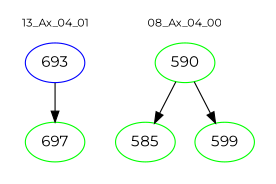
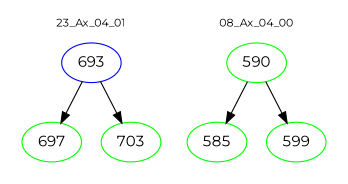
cluster "13_Ax_04_01": label "13_Ax_04_01" -> "23_Ax_04_01"
node "703": added
